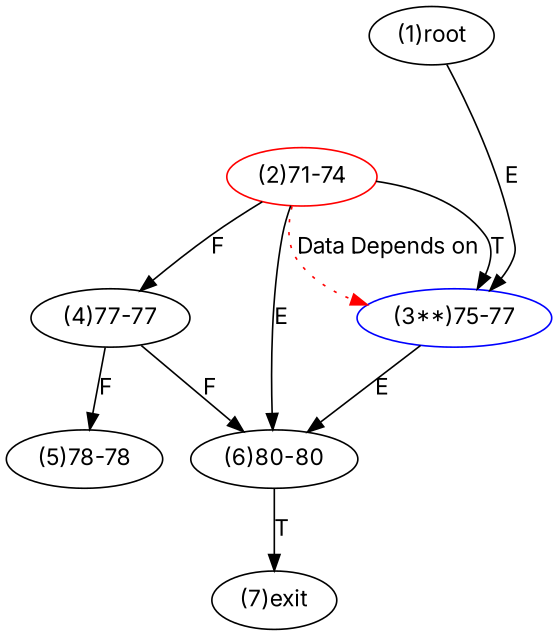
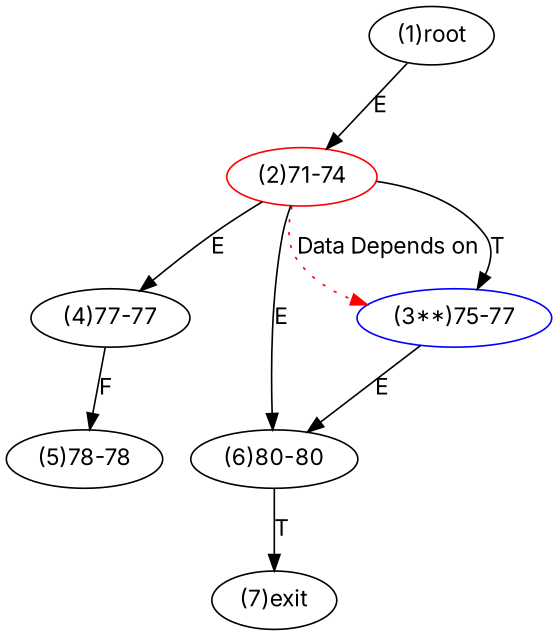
edge "(1)root" -> "(3**)75-77": now "(1)root" -> "(2)71-74"
edge "(2)71-74" -> "(4)77-77": label "F" -> "E"
edge "(4)77-77" -> "(6)80-80": removed, label "F"
